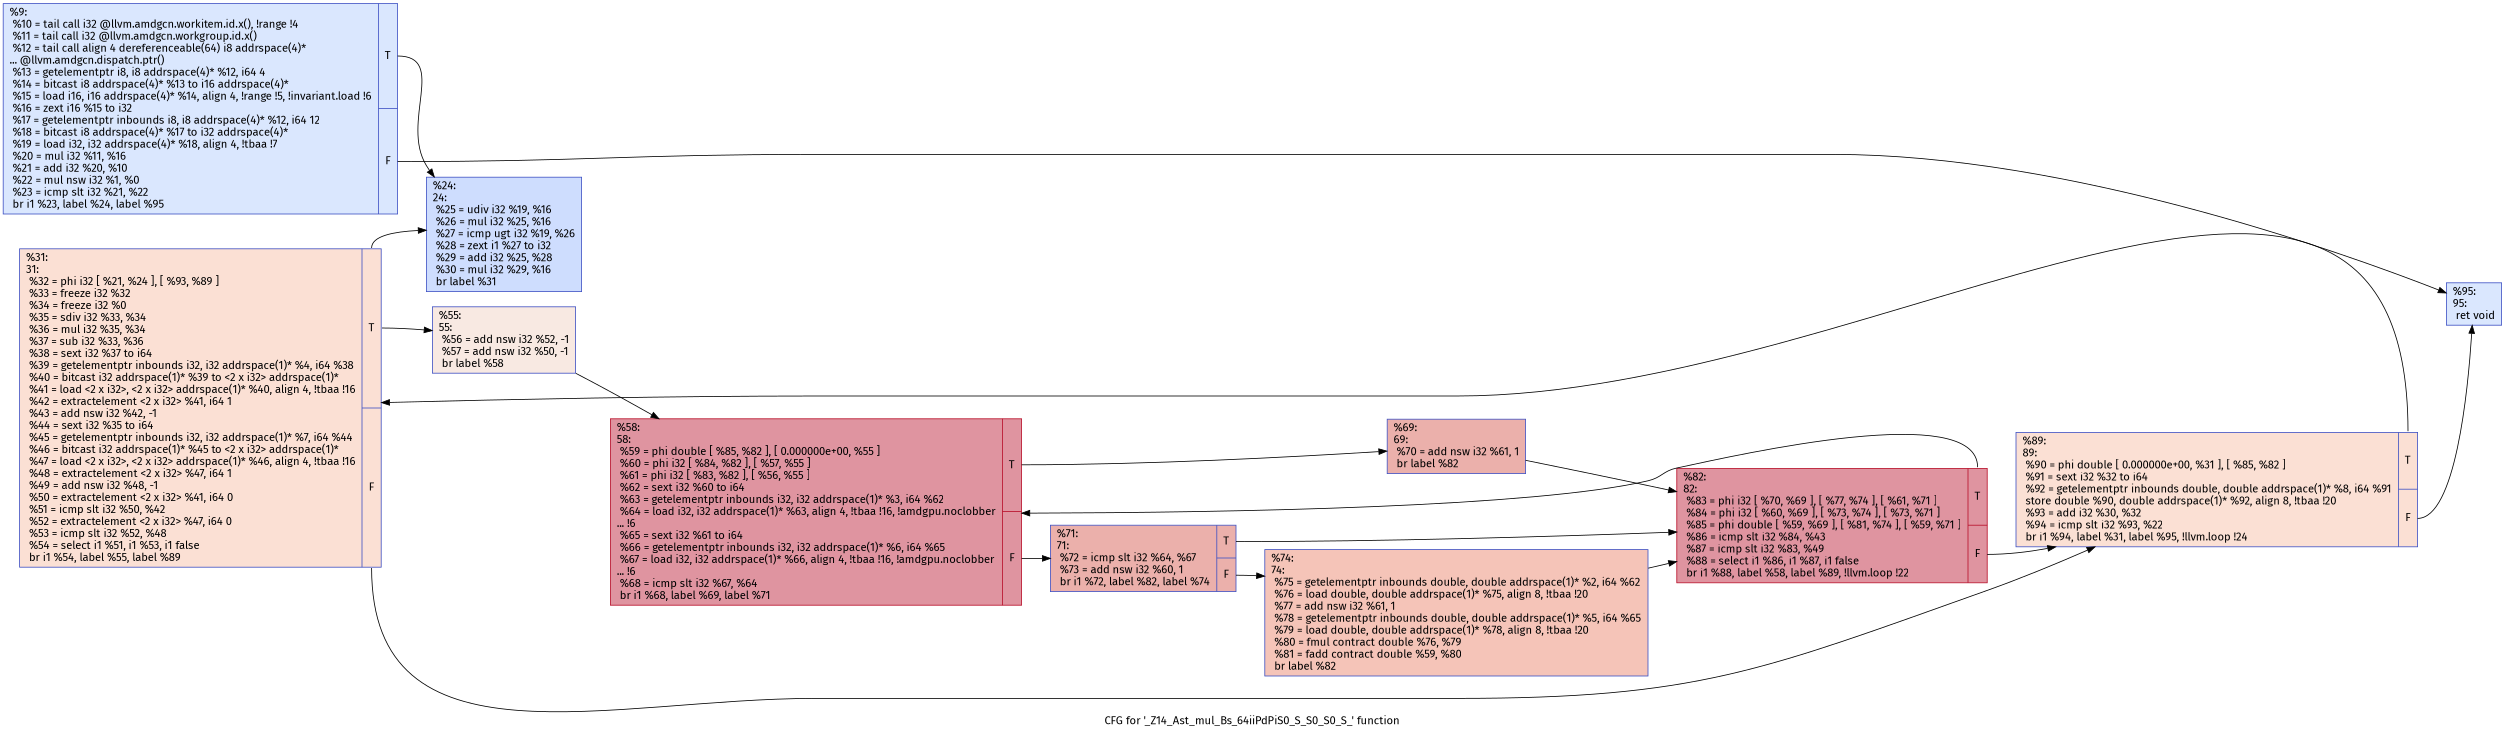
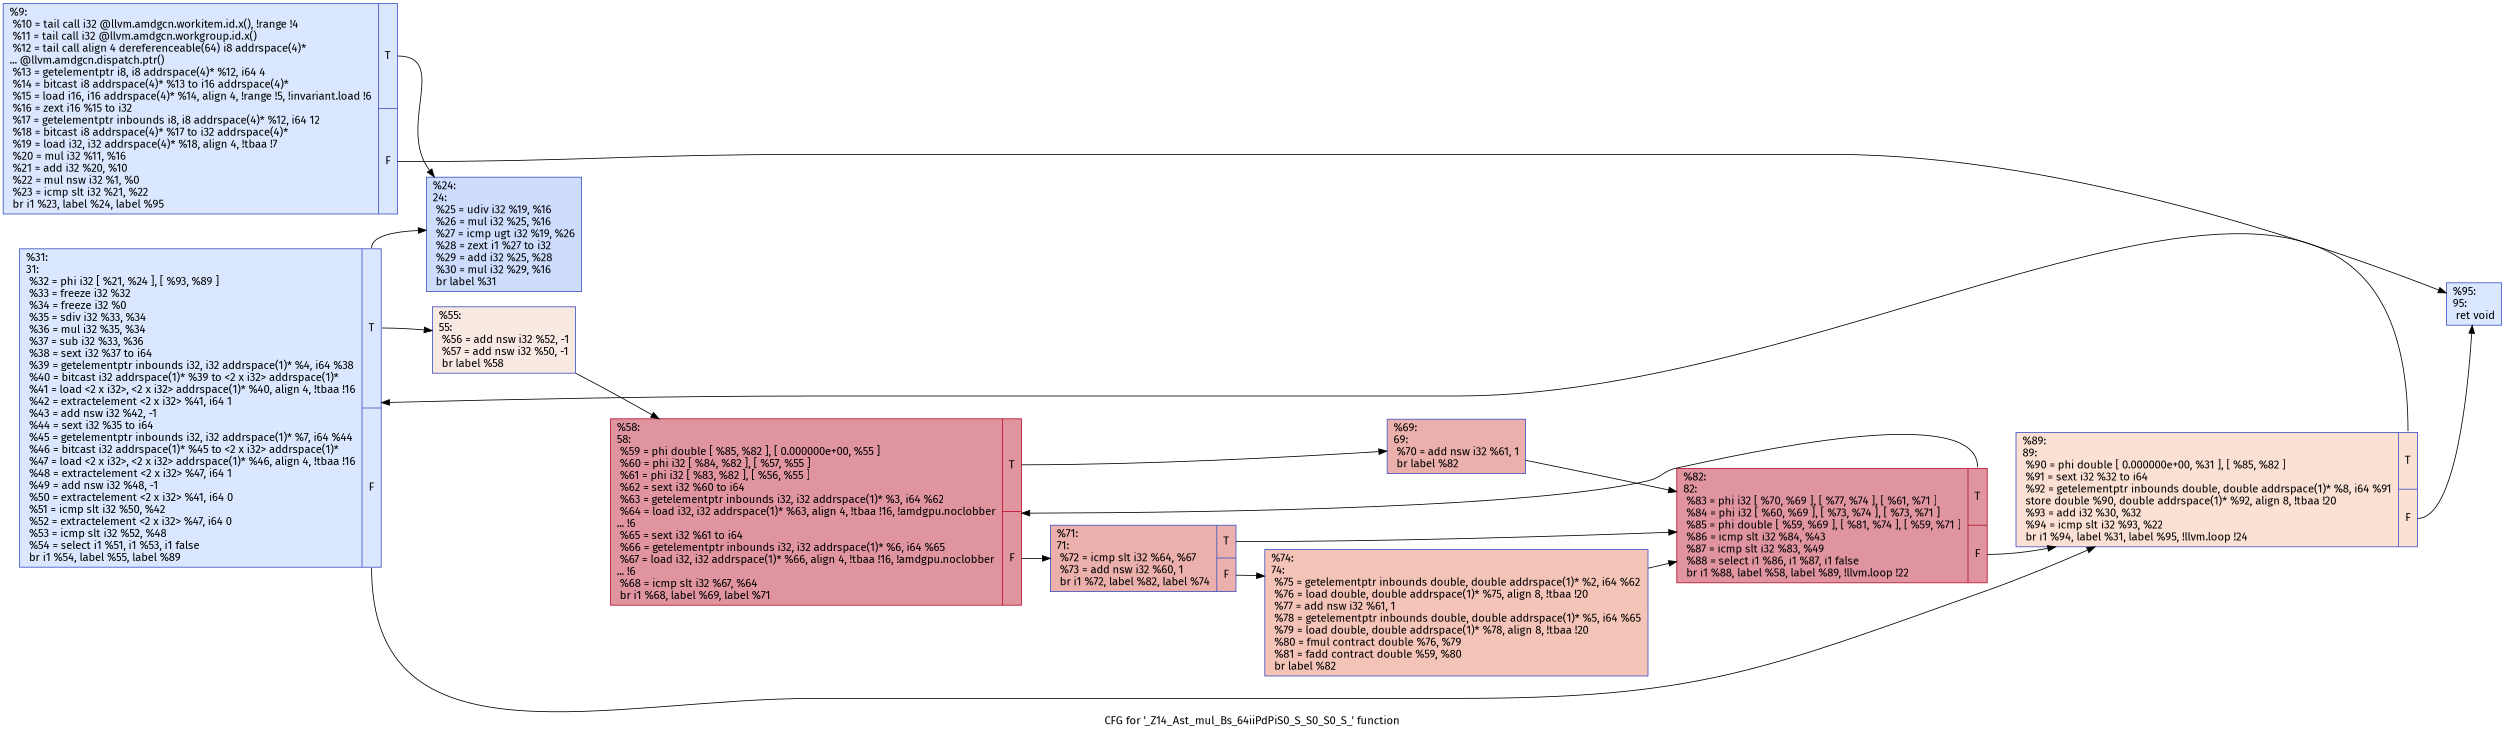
node "%31:": fillcolor #f7b99e70 -> #abc8fd70
